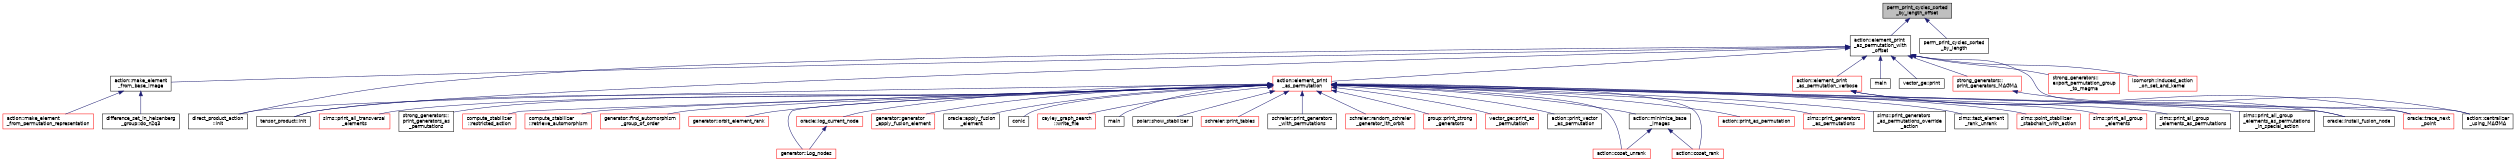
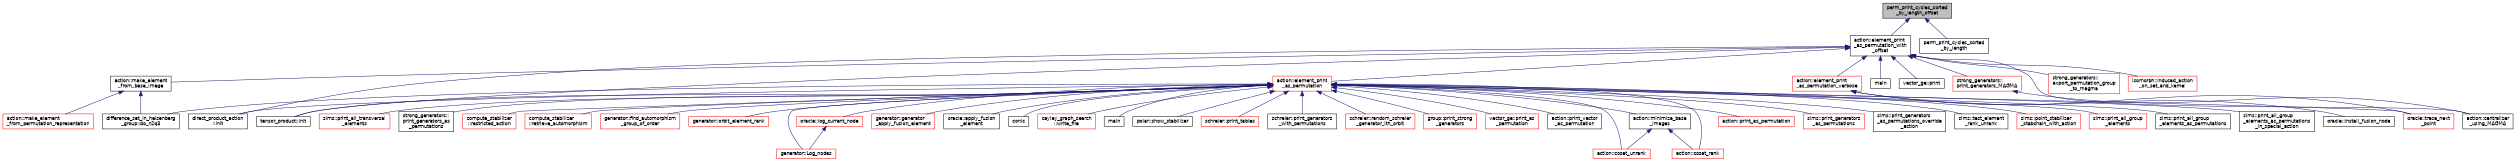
edge "oracle::install_fusion_node" -> "action::element_print _as_permutation": now "difference_set_in_heisenberg _group::do_n2q3" -> "action::element_print _as_permutation"
